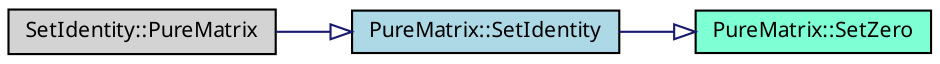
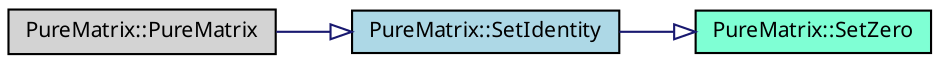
node "SetIdentity::PureMatrix": label "SetIdentity::PureMatrix" -> "PureMatrix::PureMatrix"
